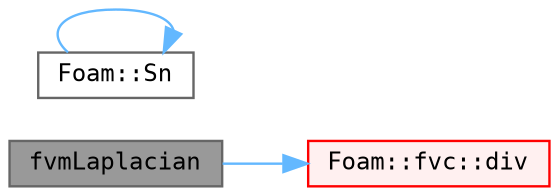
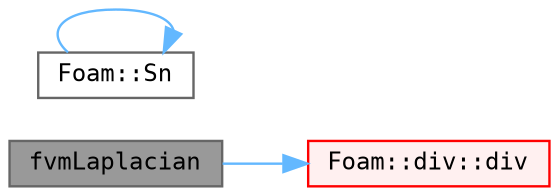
node "Foam::fvc::div": label "Foam::fvc::div" -> "Foam::div::div"
